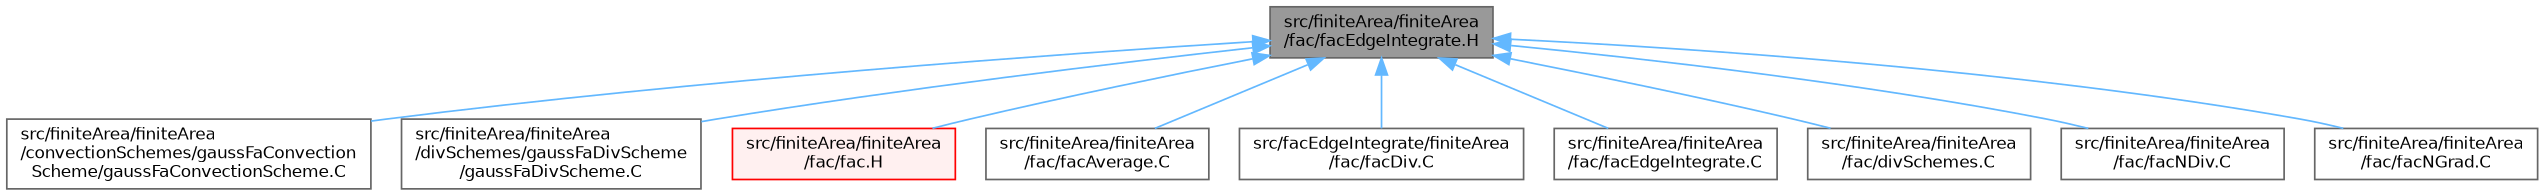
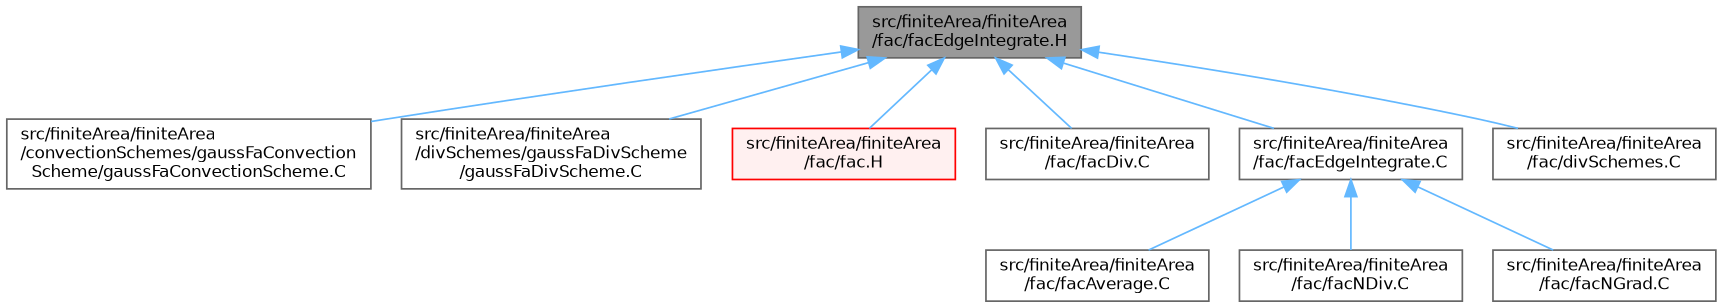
edge "src/finiteArea/finiteArea /fac/facNGrad.C" -> "src/finiteArea/finiteArea /fac/facEdgeIntegrate.H": now "src/finiteArea/finiteArea /fac/facNGrad.C" -> "src/finiteArea/finiteArea /fac/facEdgeIntegrate.C"
edge "src/finiteArea/finiteArea /fac/facNDiv.C" -> "src/finiteArea/finiteArea /fac/facEdgeIntegrate.H": now "src/finiteArea/finiteArea /fac/facNDiv.C" -> "src/finiteArea/finiteArea /fac/facEdgeIntegrate.C"
edge "src/finiteArea/finiteArea /fac/facAverage.C" -> "src/finiteArea/finiteArea /fac/facEdgeIntegrate.H": now "src/finiteArea/finiteArea /fac/facAverage.C" -> "src/finiteArea/finiteArea /fac/facEdgeIntegrate.C"
node "src/facEdgeIntegrate/finiteArea /fac/facDiv.C": label "src/facEdgeIntegrate/finiteArea /fac/facDiv.C" -> "src/finiteArea/finiteArea /fac/facDiv.C"
